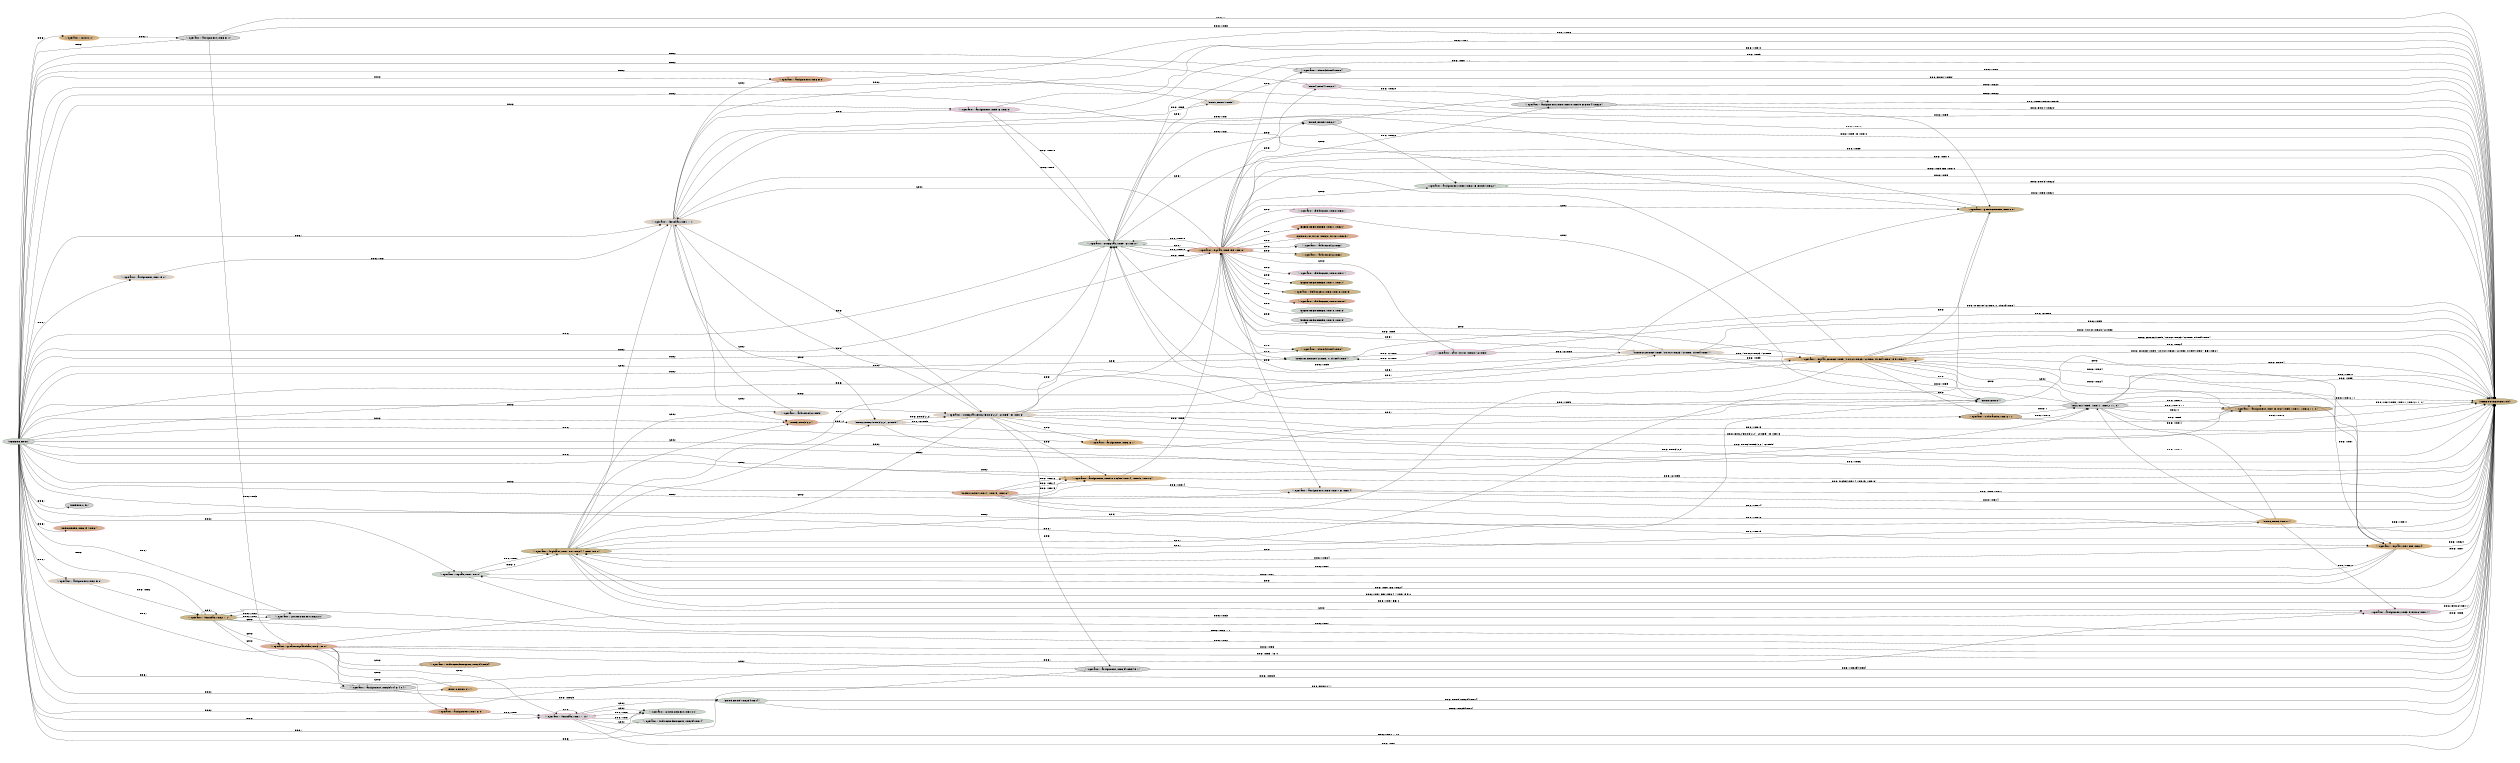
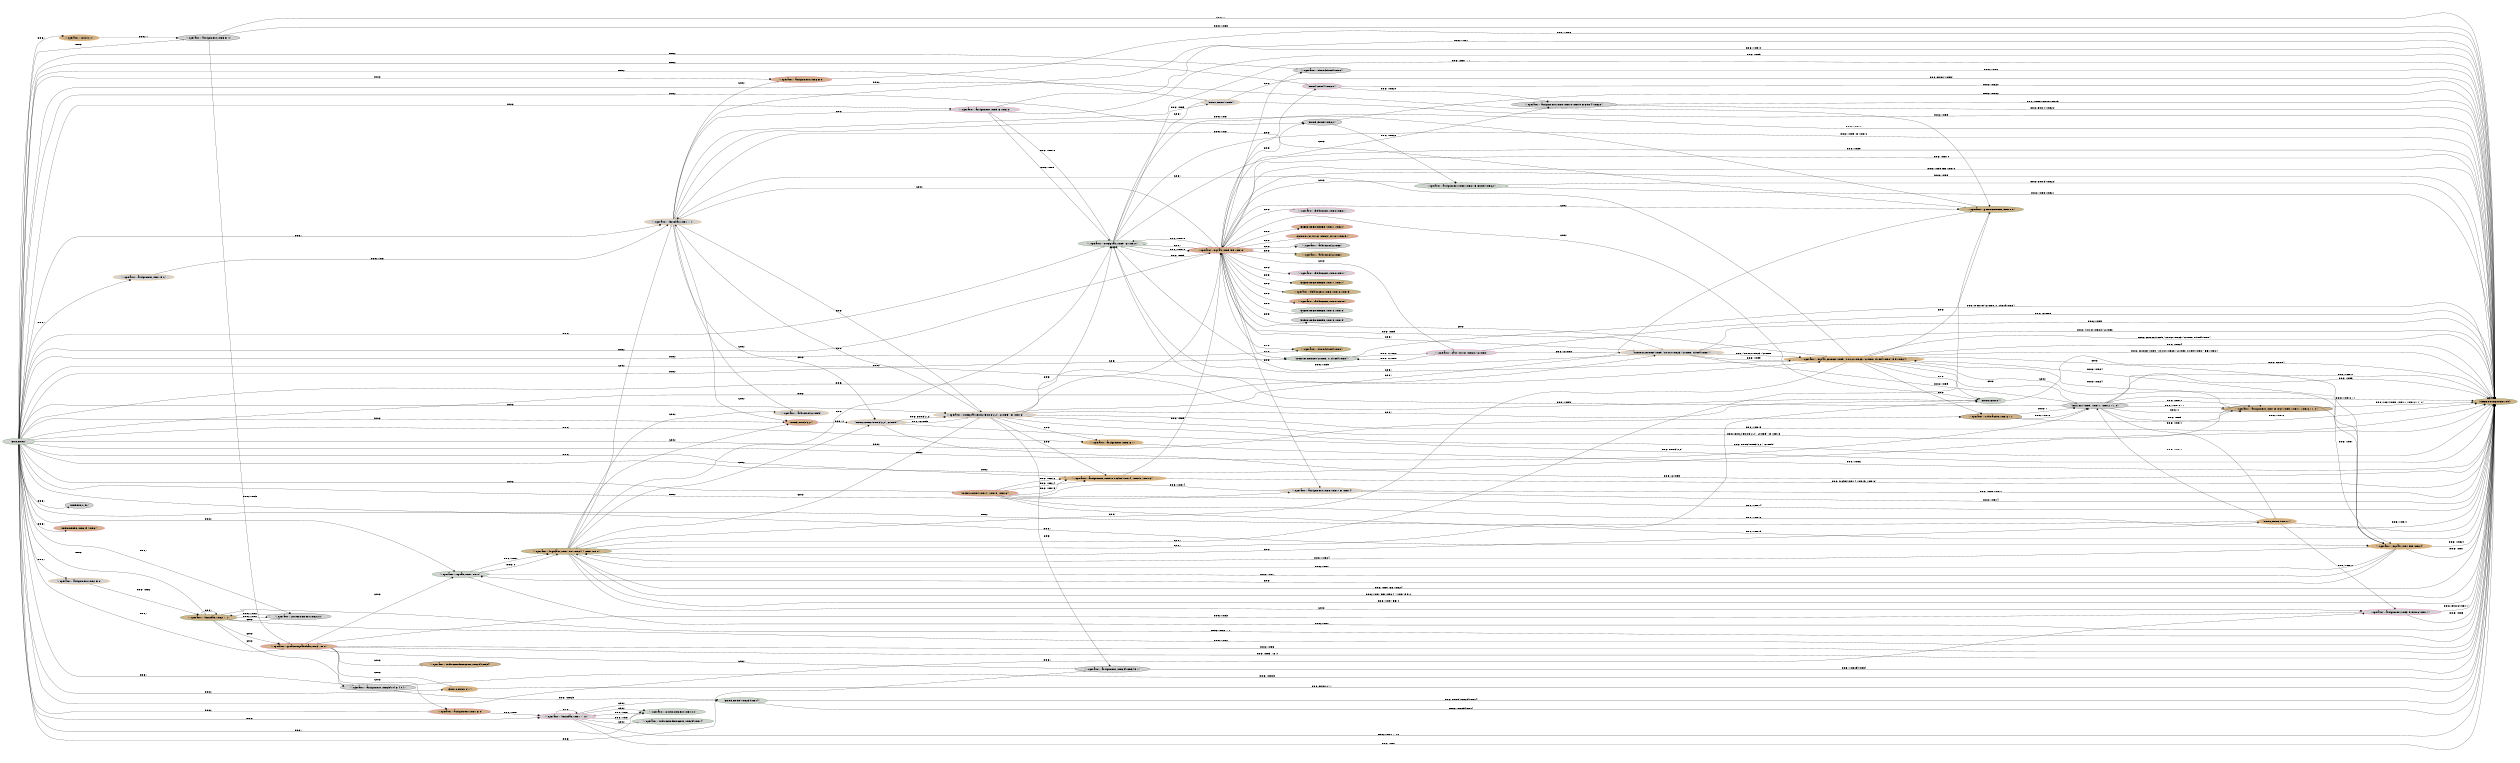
edge "(<operator>.equals,VAR9 == VAR10)" -> "(<operator>.assignment,VAR8.VAR21 = FUN5(VAR22))": reversed
node "(METHOD,FUN1)": label "(METHOD,FUN1)" -> "(FUN,FUN1)"
edge "(<operator>.greaterEqualsThan,VAR3 >= 0)" -> "(<operator>.lessThan,VAR1 < 10)": now "(<operator>.greaterEqualsThan,VAR3 >= 0)" -> "(<operator>.equals,VAR7 == 0)"
